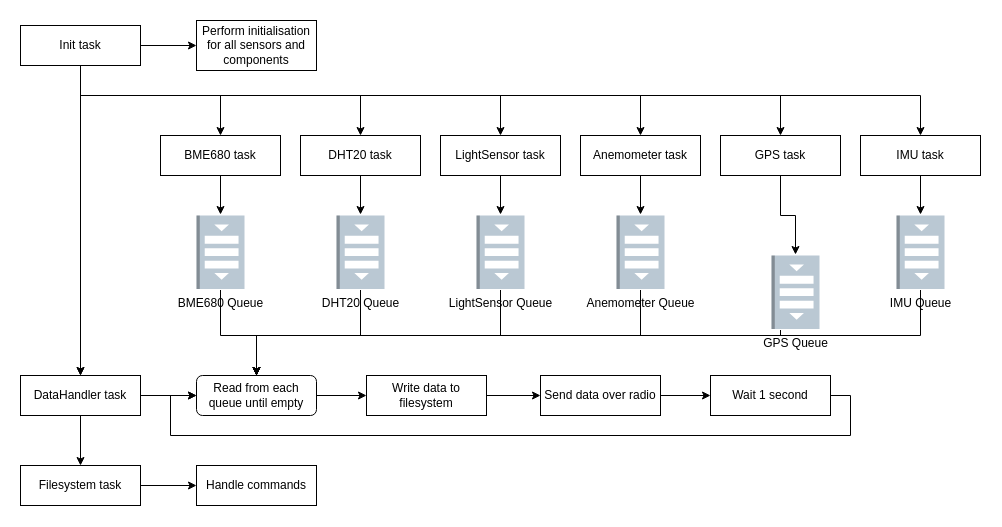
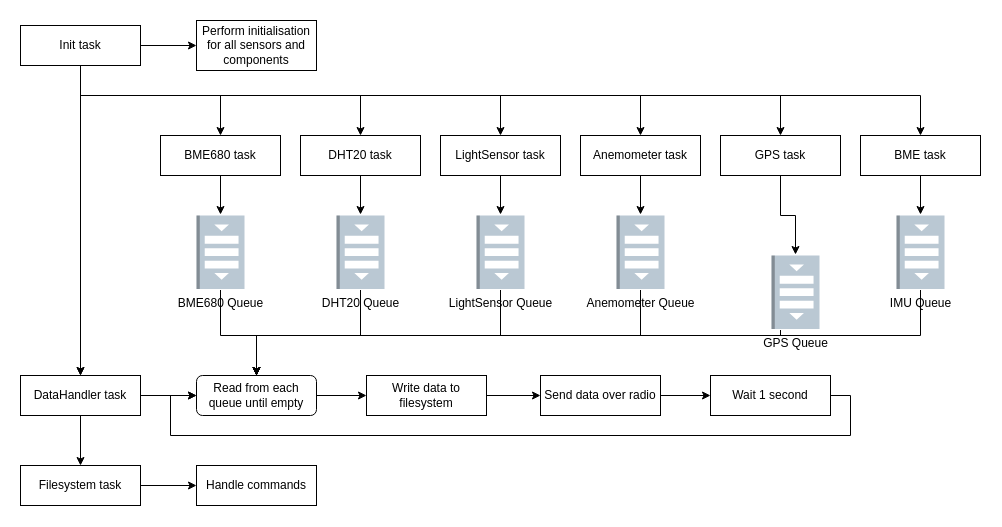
node "IMU task": label "IMU task" -> "BME task"
